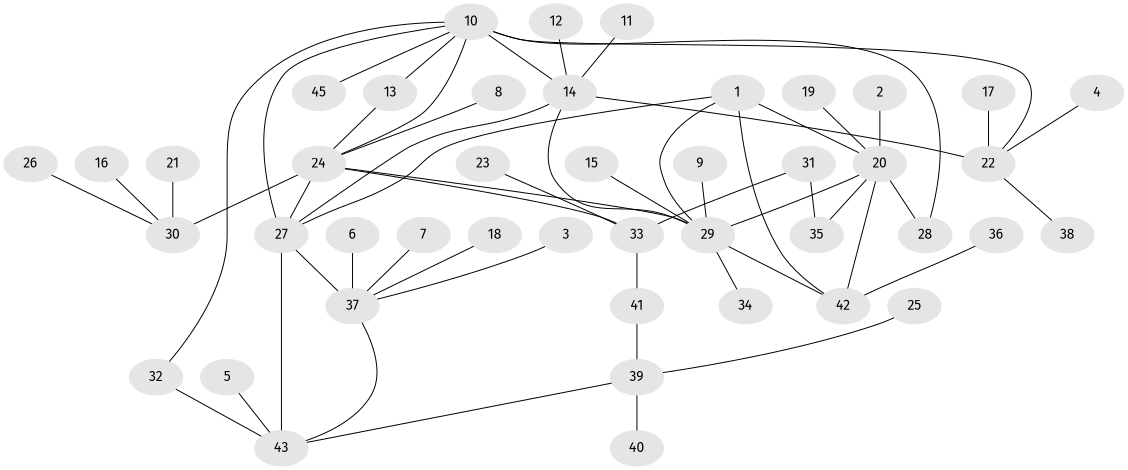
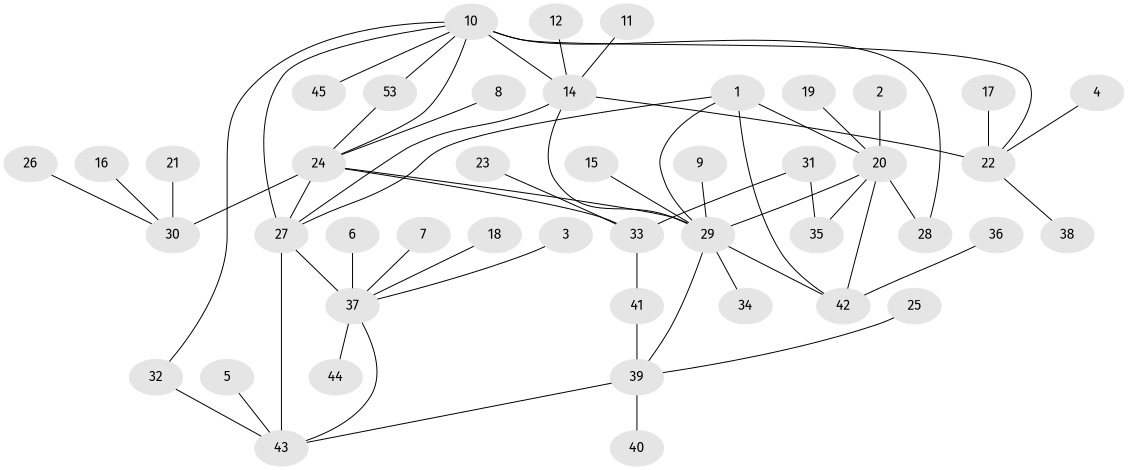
node "13": label "13" -> "53"
edge "29" -- "39": added
node "44": added
